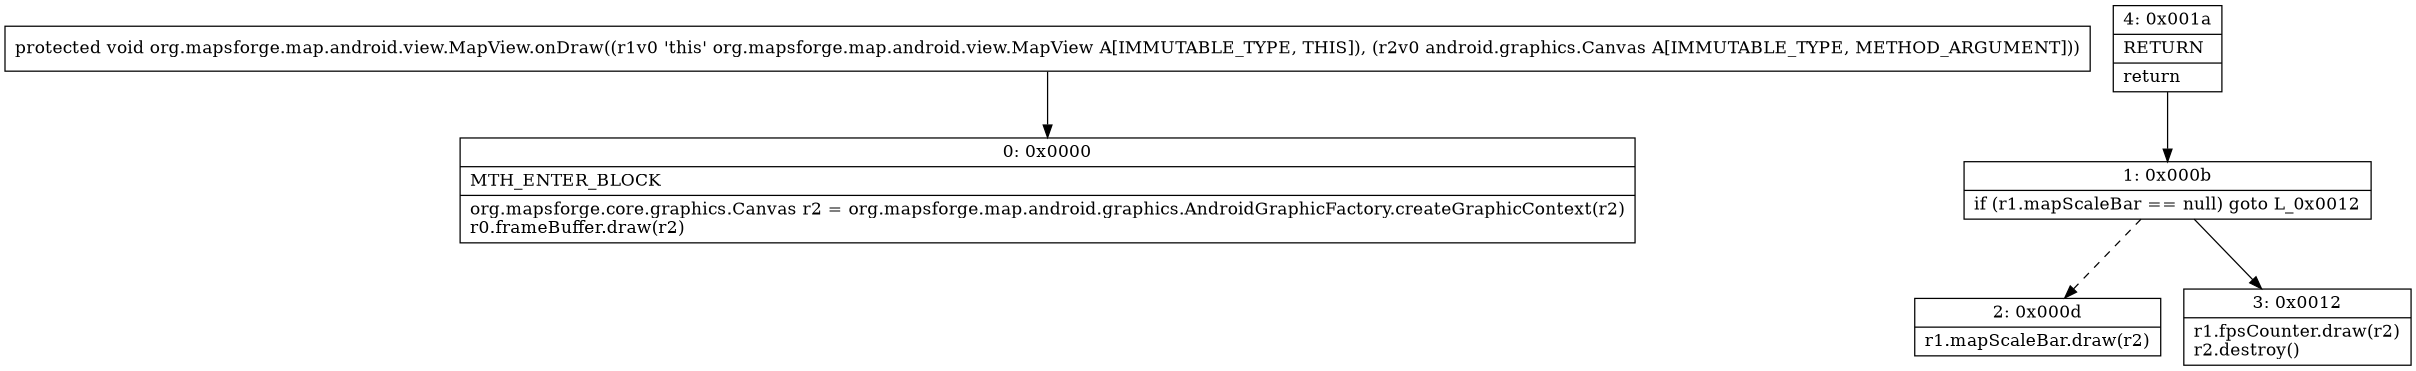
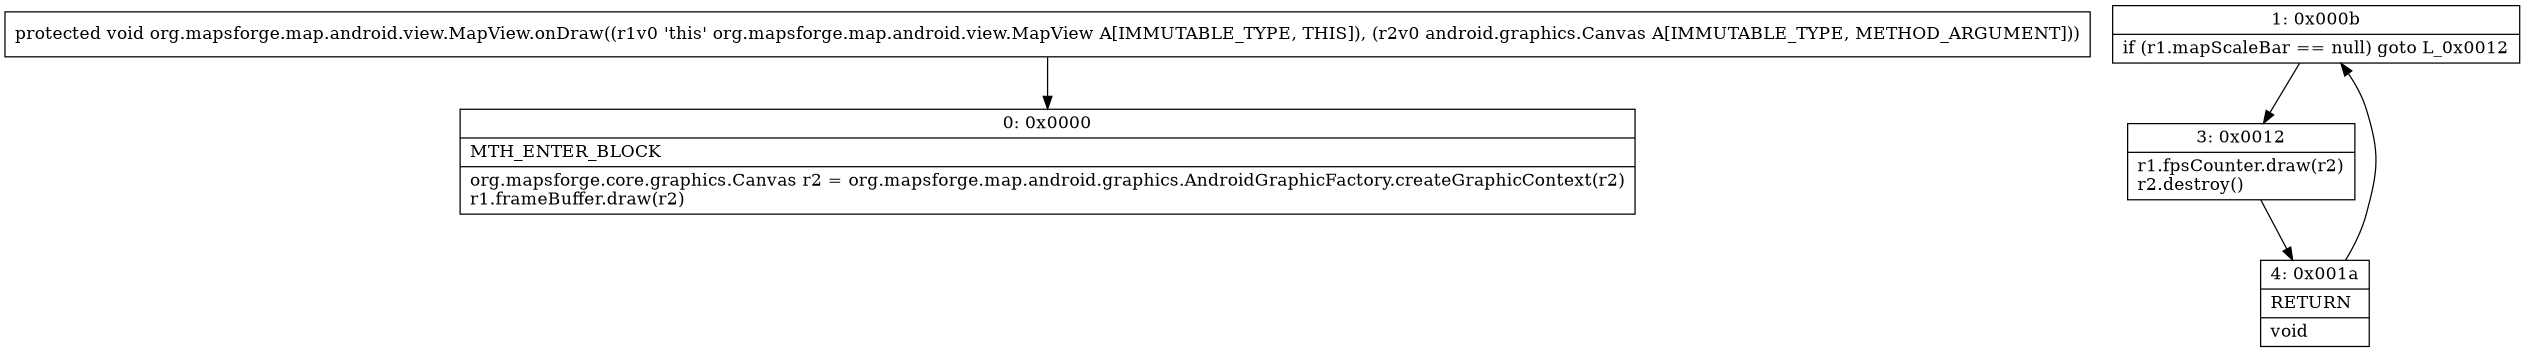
node "4: 0x001a": text "return" -> "void"
edge "3: 0x0012" -> "4: 0x001a": added
node "0: 0x0000": text "r0.frameBuffer.draw(r2)" -> "r1.frameBuffer.draw(r2)"
node "2: 0x000d": removed
